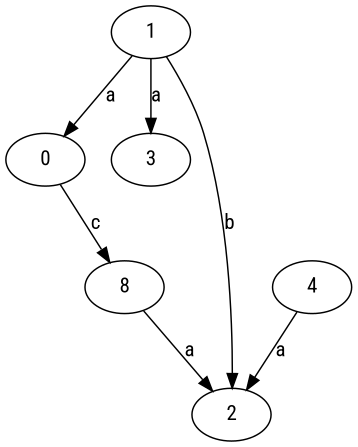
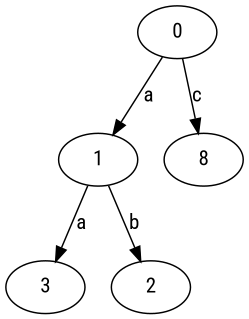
edge "1" -> "0": reversed
node "4": removed
edge "8" -> "2": removed, label "a"
